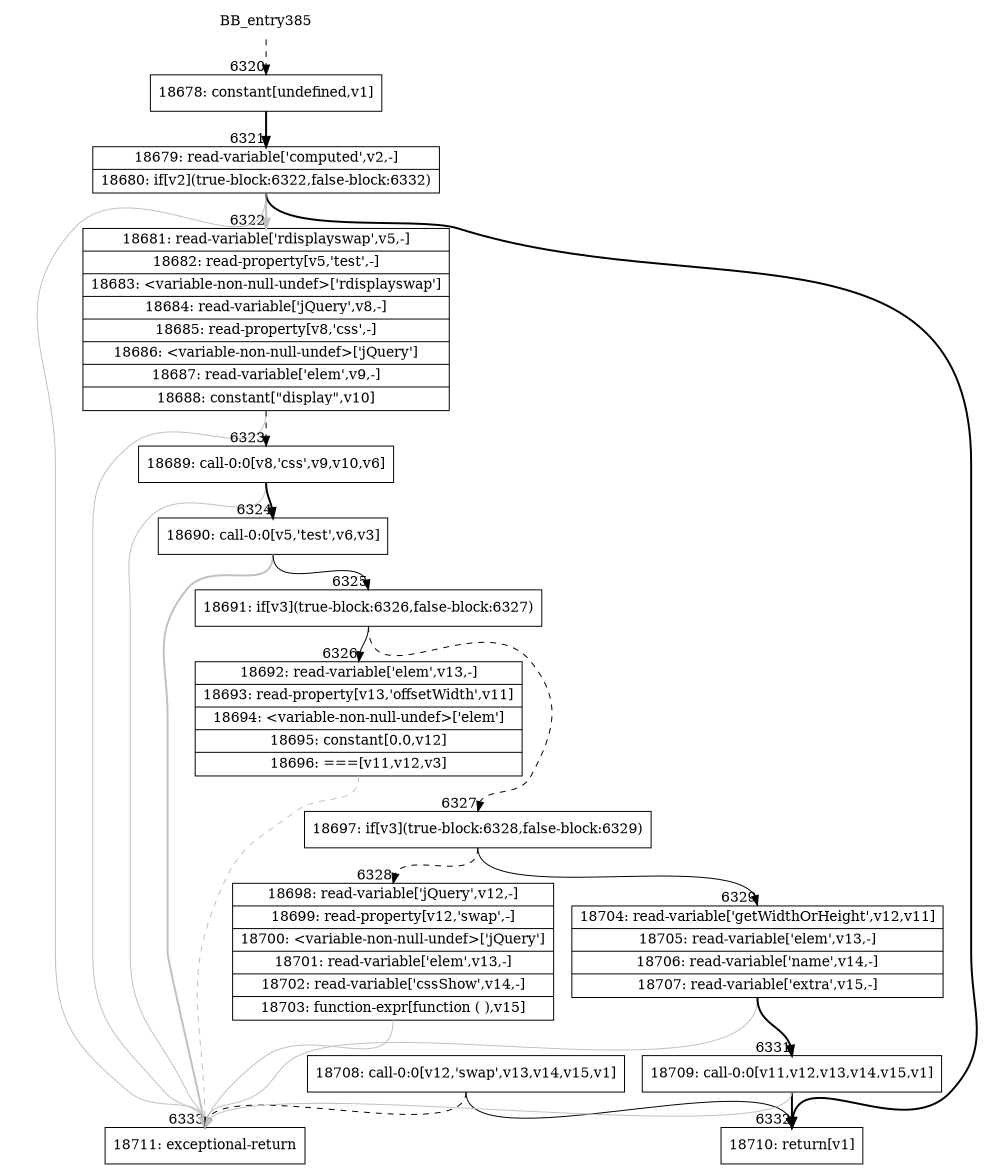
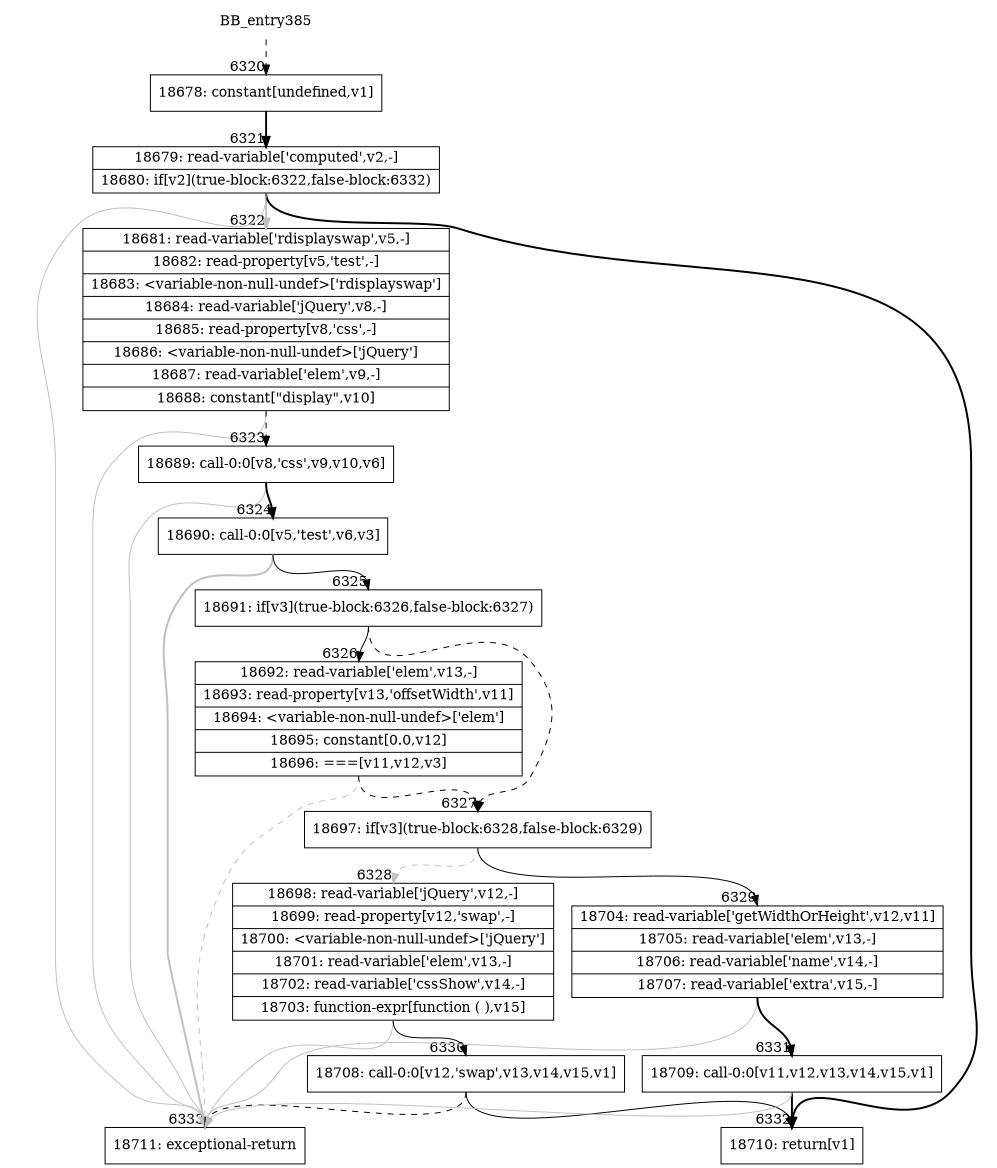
edge "18692: read-variable['elem',v13,-]" -> "18697: if[v3](true-block:6328,false-block:6329)": added
edge "18697: if[v3](true-block:6328,false-block:6329)" -> "18698: read-variable['jQuery',v12,-]": color black -> gray
edge "18698: read-variable['jQuery',v12,-]" -> "18708: call-0:0[v12,'swap',v13,v14,v15,v1]": added
